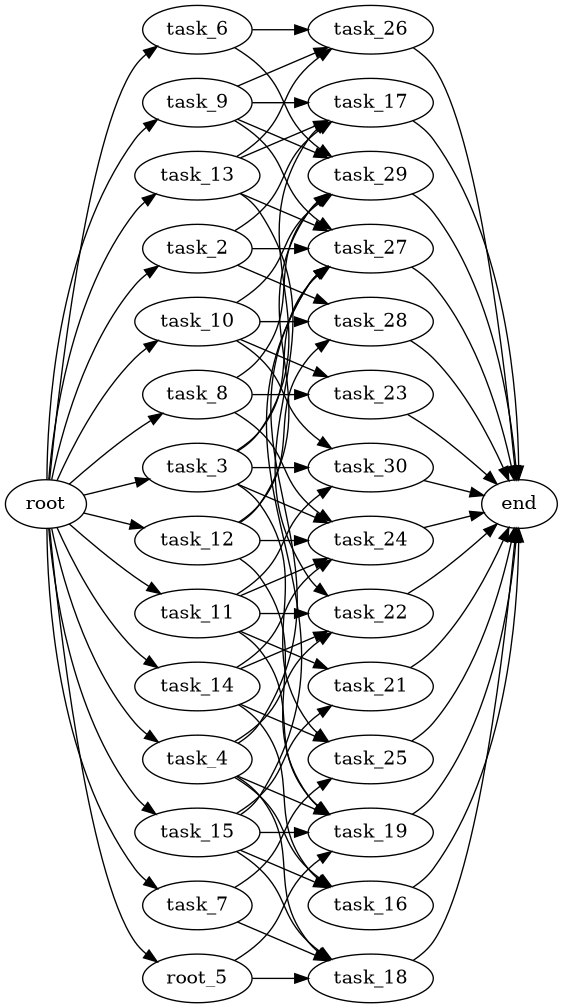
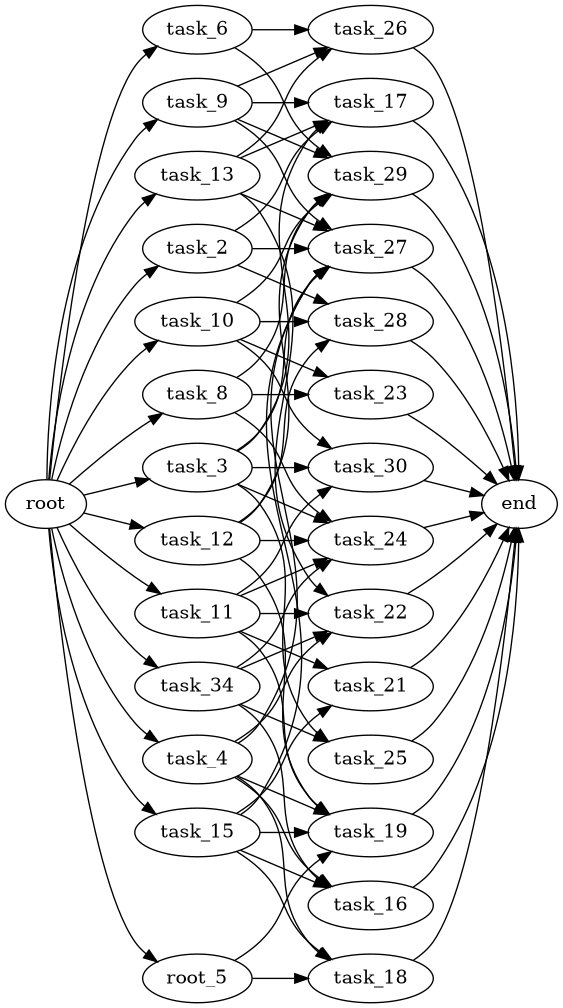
node "task_14": label "task_14" -> "task_34"
node "task_7": removed
